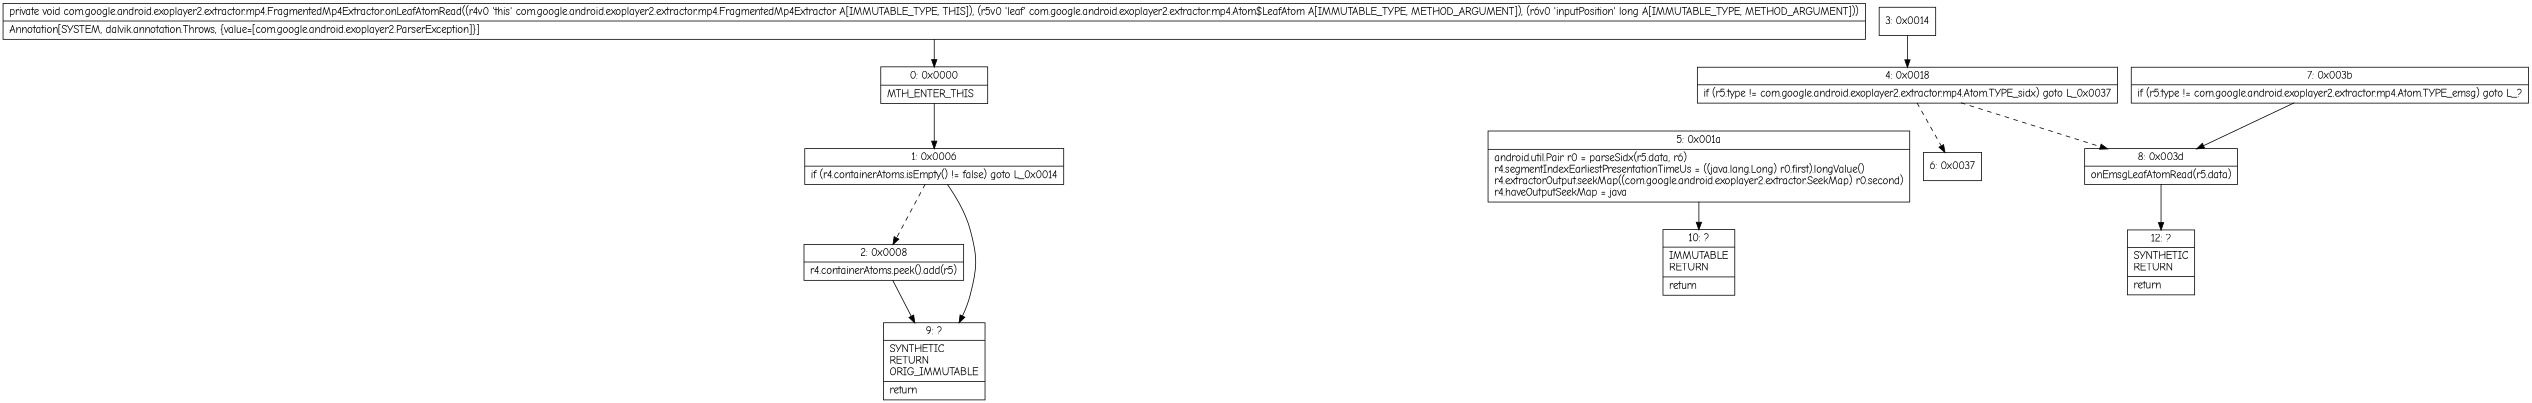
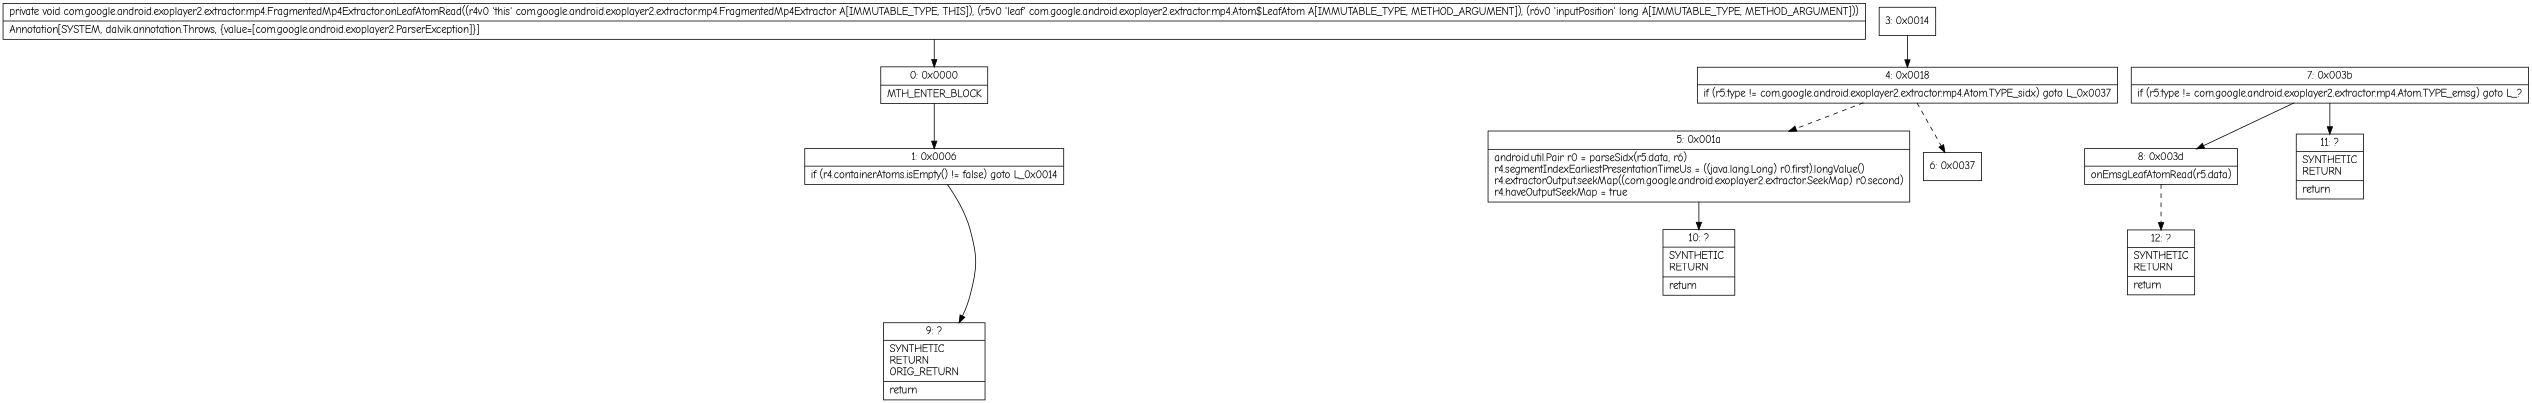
node "0: 0x0000": text "MTH_ENTER_THIS" -> "MTH_ENTER_BLOCK"
edge "4: 0x0018" -> "8: 0x003d": now "4: 0x0018" -> "5: 0x001a"
node "11: ?": added
node "5: 0x001a": text "r4.haveOutputSeekMap = java" -> "r4.haveOutputSeekMap = true"
edge "8: 0x003d" -> "12: ?": style solid -> dashed
node "10: ?": text "IMMUTABLE" -> "SYNTHETIC"
node "2: 0x0008": removed
node "9: ?": text "ORIG_IMMUTABLE" -> "ORIG_RETURN"
